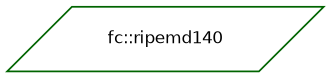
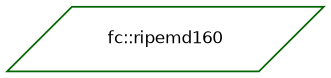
node "fc::ripemd140": label "fc::ripemd140" -> "fc::ripemd160"
